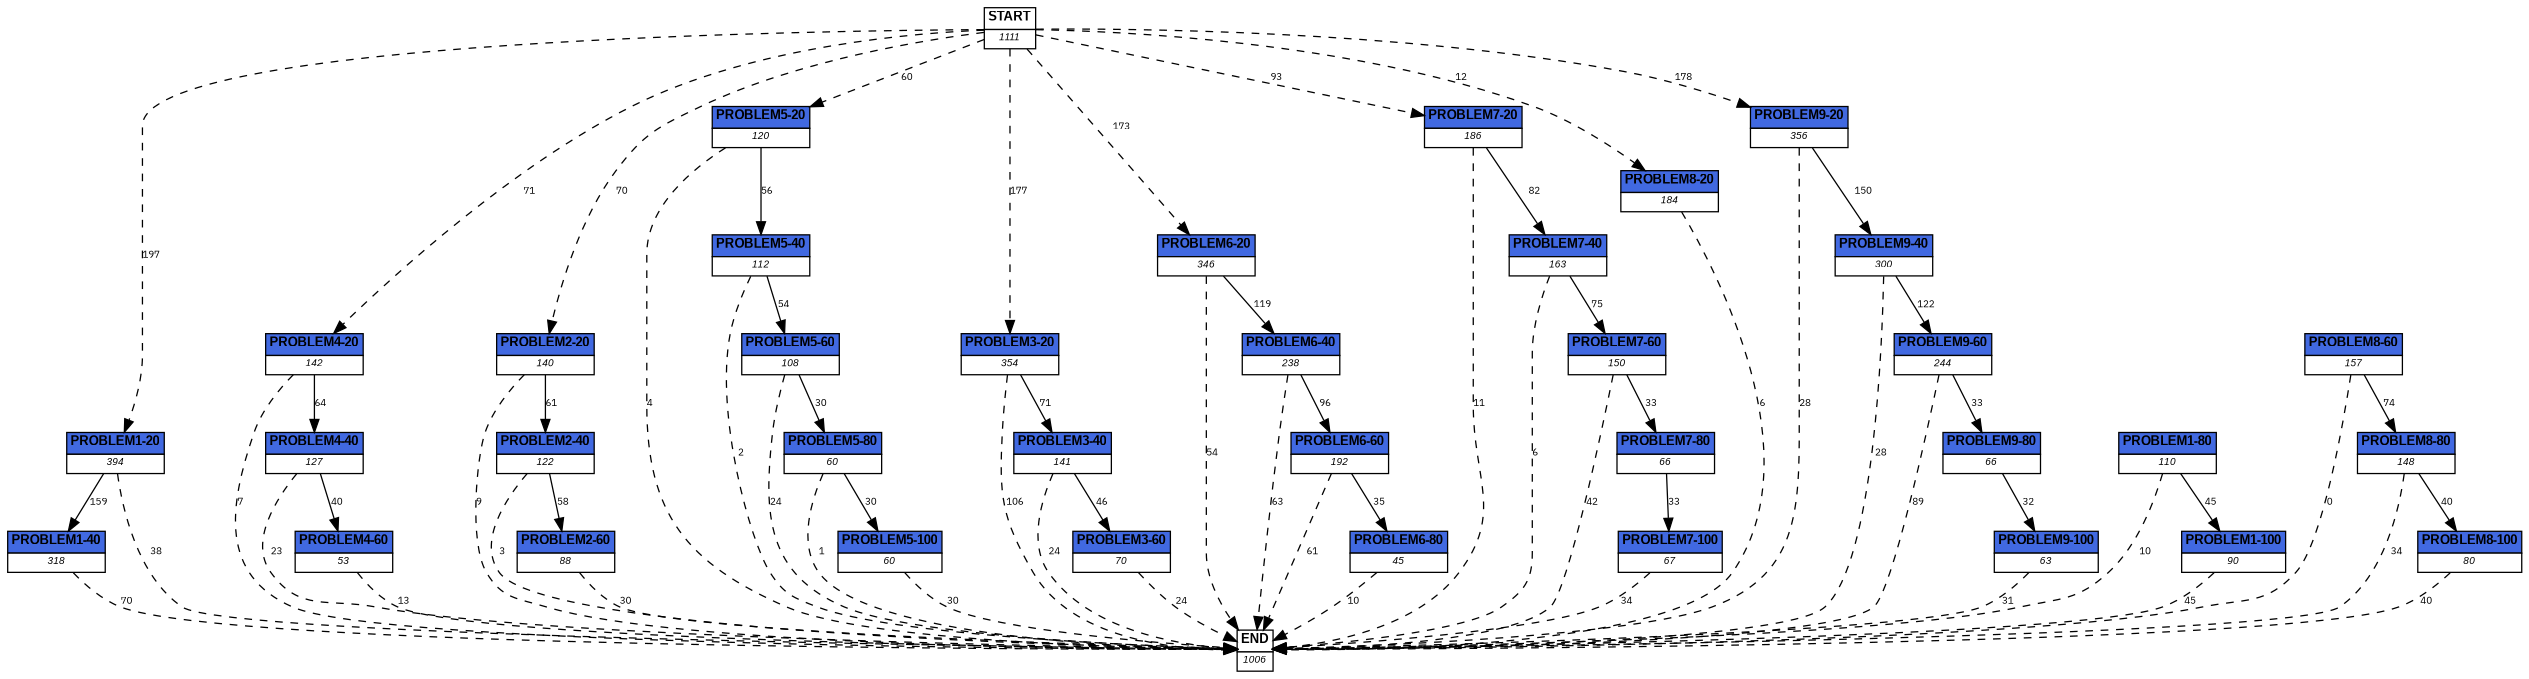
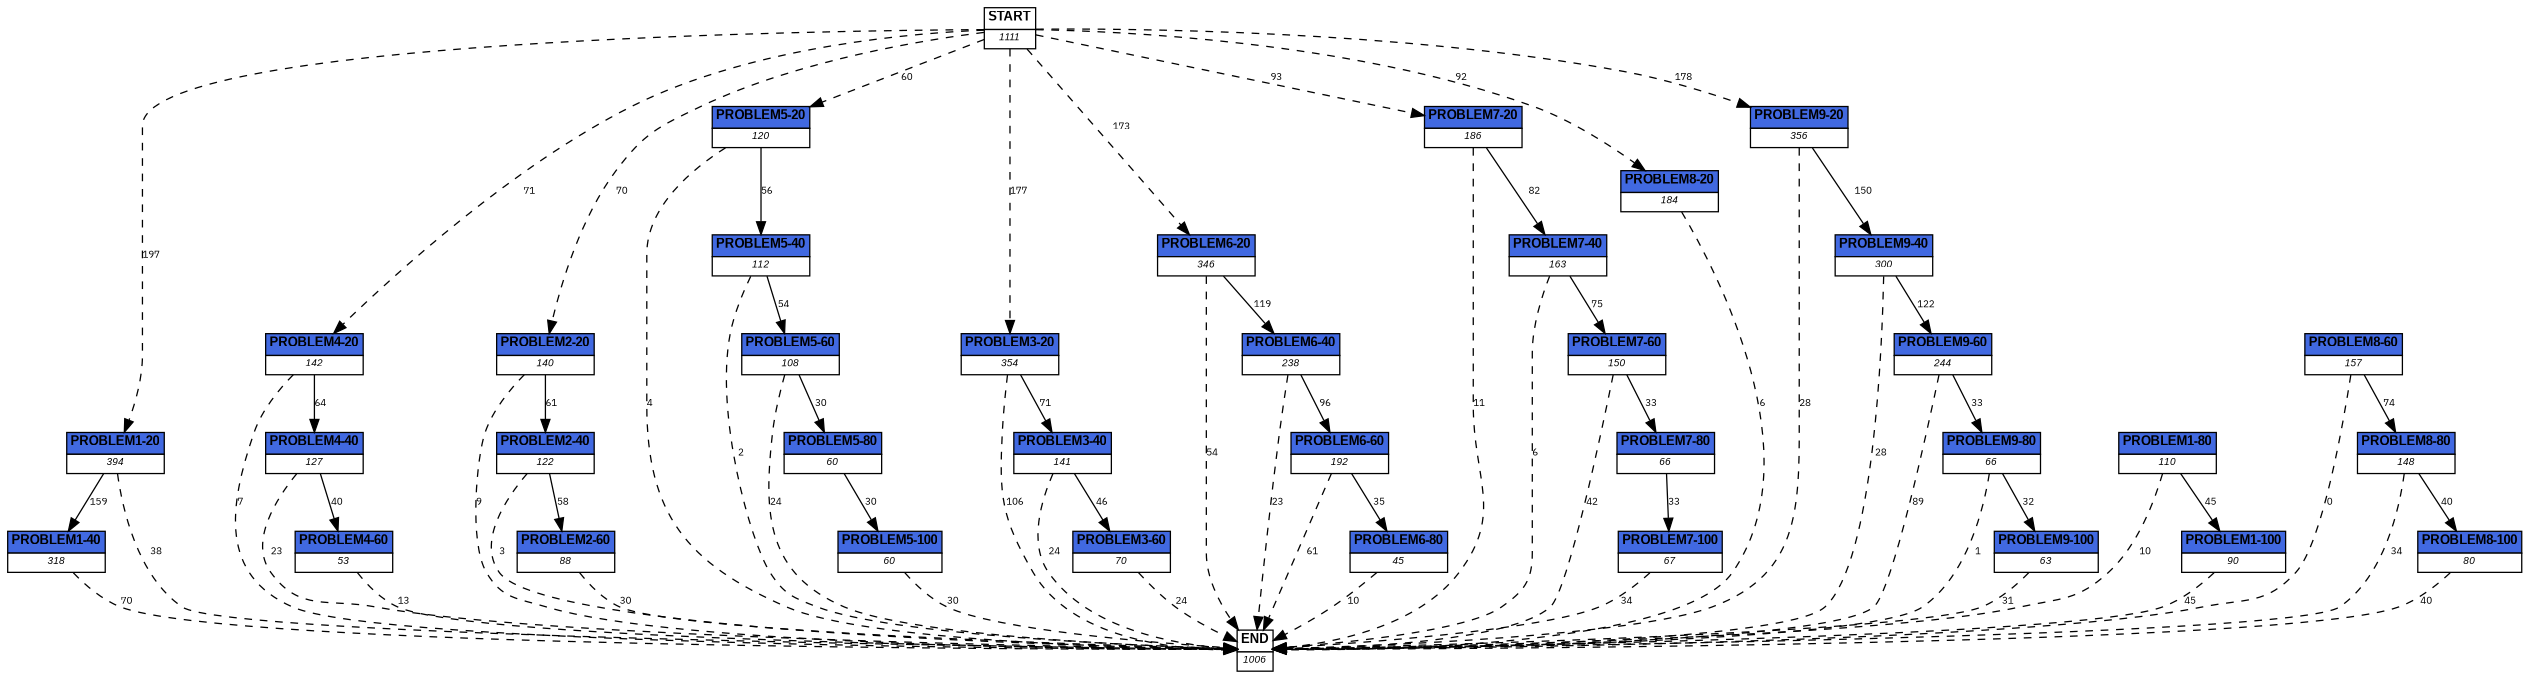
edge "START" -> "PROBLEM8-20": label "12" -> "92"
edge "PROBLEM6-40" -> "END": label "63" -> "23"
edge "PROBLEM5-80" -> "END": now "PROBLEM9-80" -> "END"
